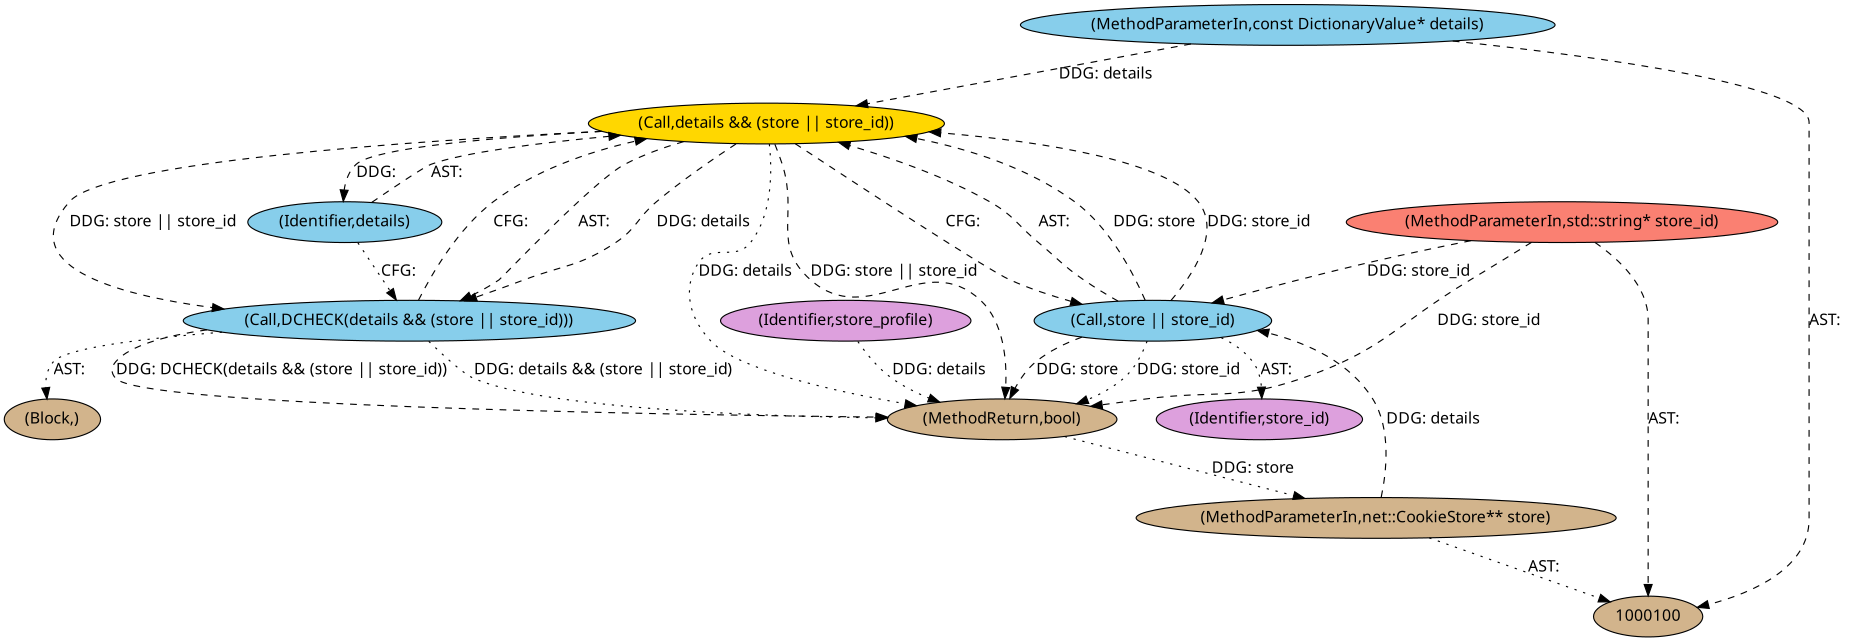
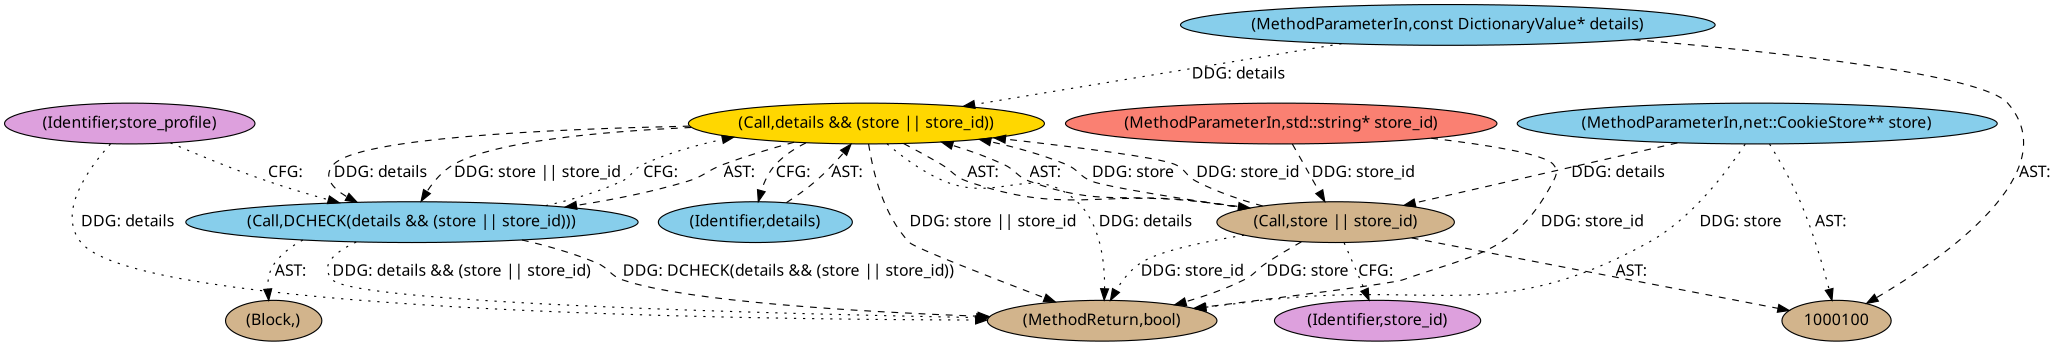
edge "(MethodParameterIn,const DictionaryValue* details)" -> "(Call,details && (store || store_id))": style dashed -> dotted
edge "(Call,details && (store || store_id))" -> "(Identifier,details)": label "DDG: " -> "CFG: "
edge "(Call,DCHECK(details && (store || store_id)))" -> "(Call,details && (store || store_id))": style dashed -> dotted
edge "(Call,details && (store || store_id))" -> "(Call,store || store_id)": label "CFG: " -> "AST: "
edge "(Identifier,details)" -> "(Call,DCHECK(details && (store || store_id)))": now "(Identifier,store_profile)" -> "(Call,DCHECK(details && (store || store_id)))"
node "(Call,store || store_id)": fillcolor skyblue -> tan
edge "(Call,store || store_id)" -> "(Identifier,store_id)": label "AST: " -> "CFG: "
edge "(MethodParameterIn,std::string* store_id)" -> "1000100": now "(Call,store || store_id)" -> "1000100"
edge "(MethodReturn,bool)" -> "(MethodParameterIn,net::CookieStore** store)": reversed
node "(MethodParameterIn,net::CookieStore** store)": fillcolor tan -> skyblue
